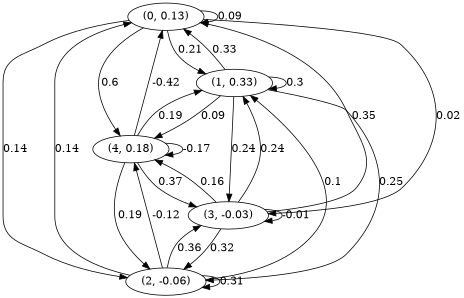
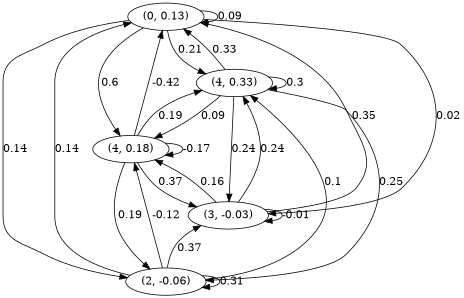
node "(1, 0.33)": label "(1, 0.33)" -> "(4, 0.33)"
edge "(3, -0.03)" -> "(2, -0.06)": removed, label "0.32"
edge "(2, -0.06)" -> "(3, -0.03)": label "0.36" -> "0.37"
